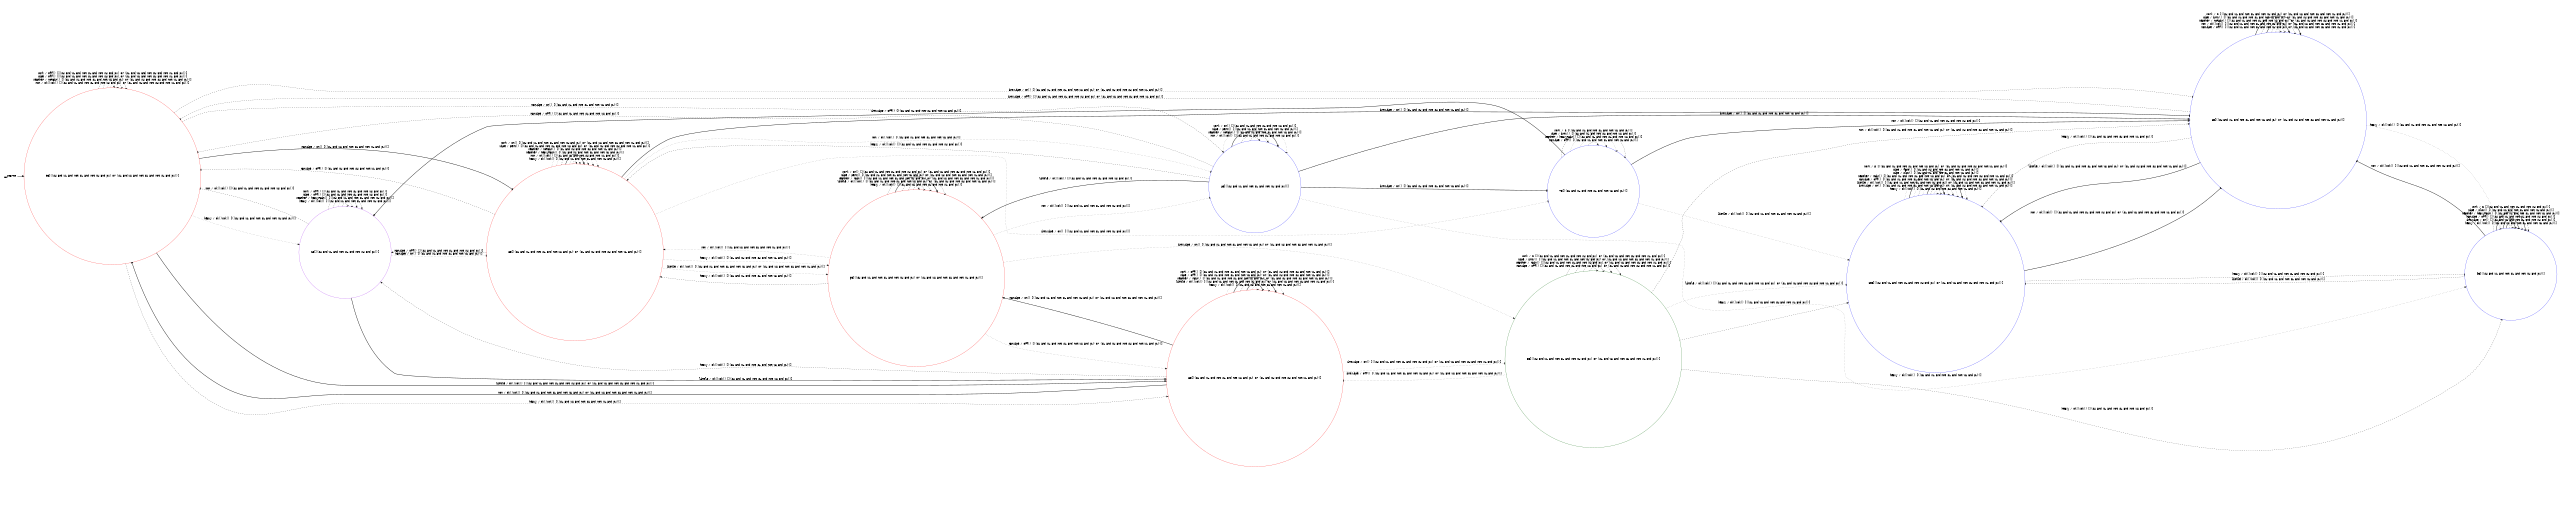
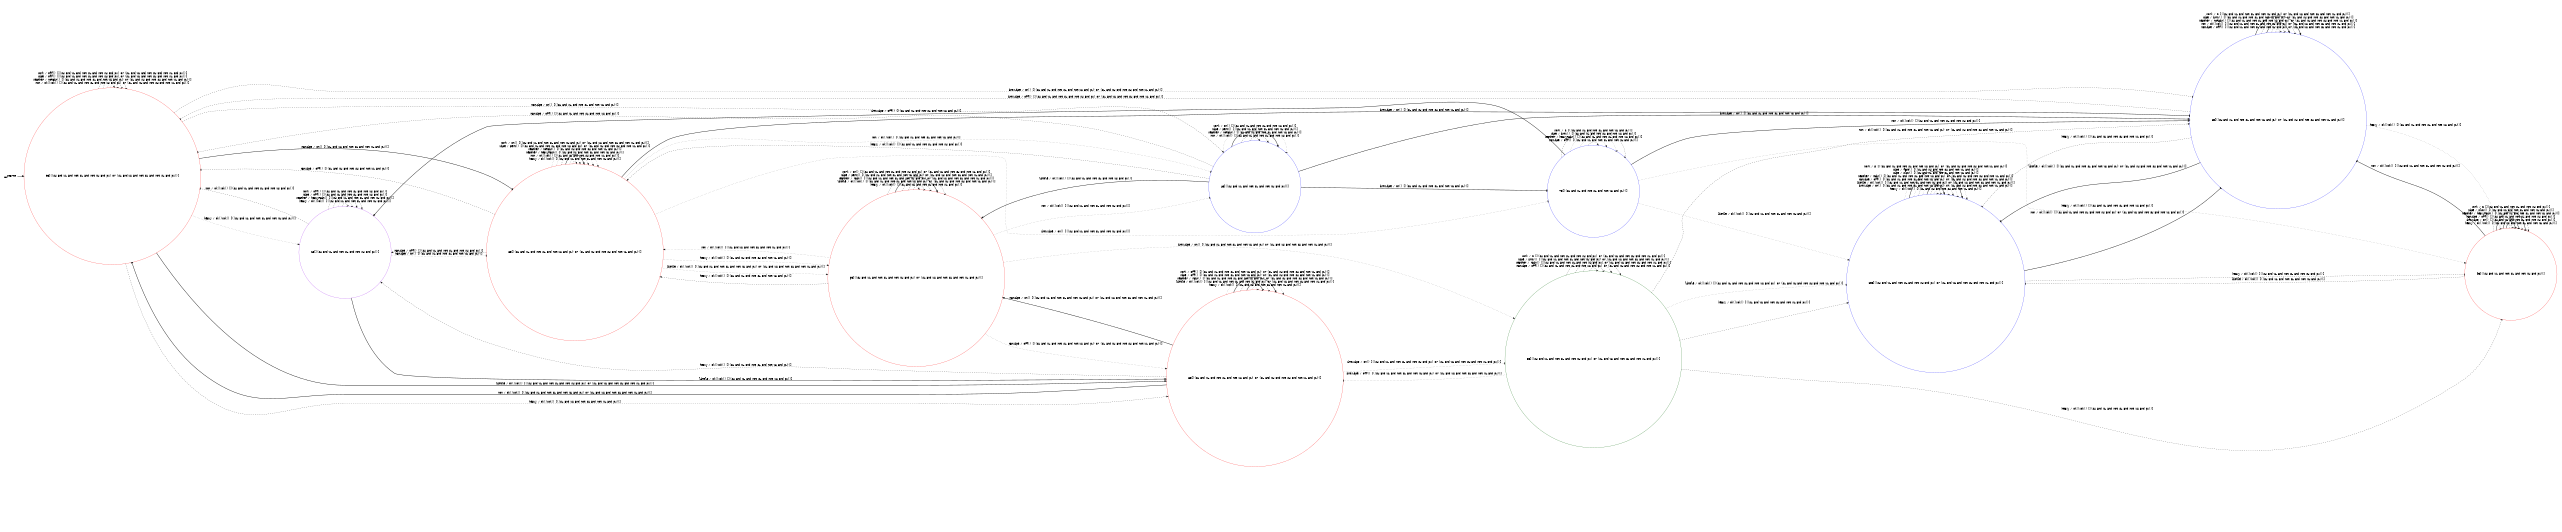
node "9@[((sH and wL and not sL and not wH and pW))]": color blue -> red
edge "4@[((sH and wL and not sL and not wH and pW))]" -> "9@[((sH and wL and not sL and not wH and pW))]": now "7@[((sH and wL and not sL and not wH and pW))]" -> "9@[((sH and wL and not sL and not wH and pW))]"
